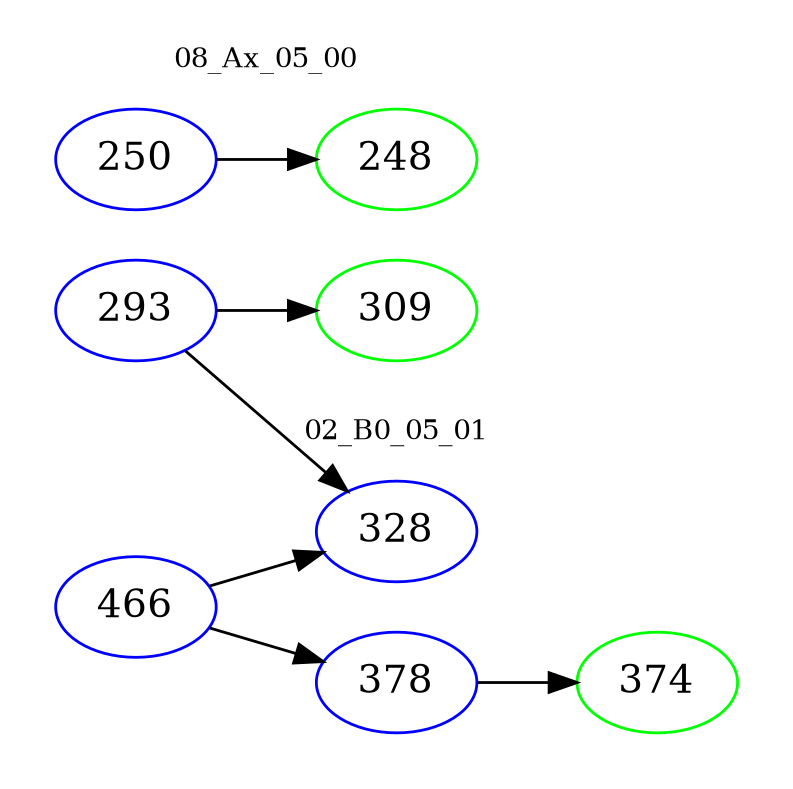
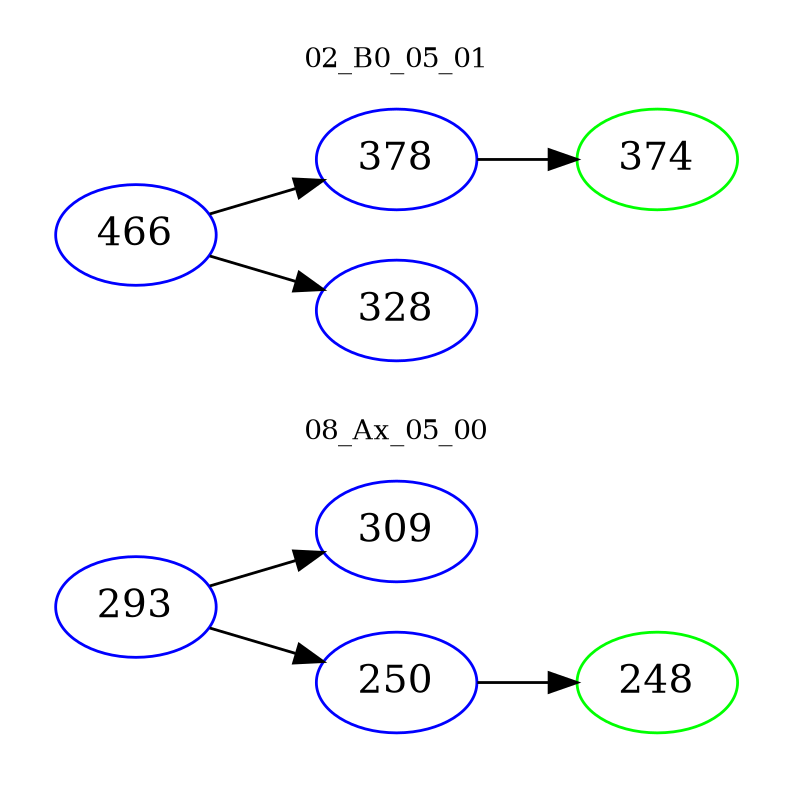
node "309": color green -> blue
edge "293" -> "328": now "293" -> "250"
